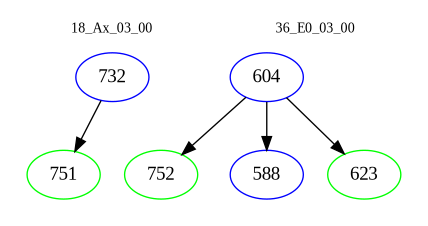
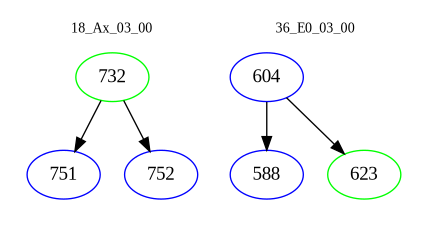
node "732": color blue -> green
edge "604" -> "752": now "732" -> "752"
node "751": color green -> blue
node "752": color green -> blue
